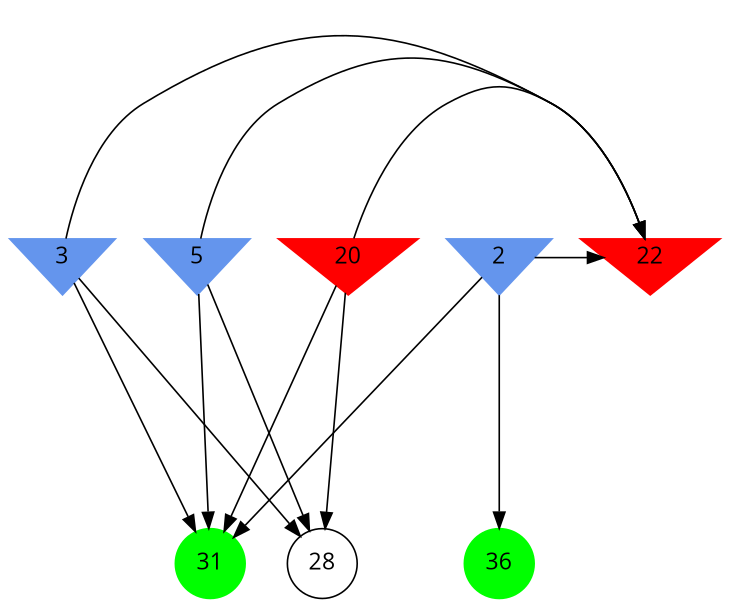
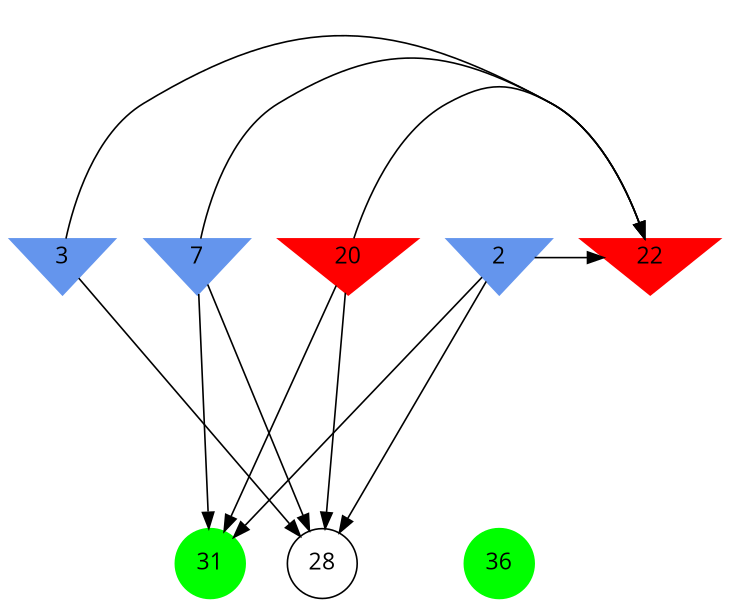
node "5": label "5" -> "7"
edge "3" -> "31": removed
edge "2" -> "36": now "2" -> "28"
